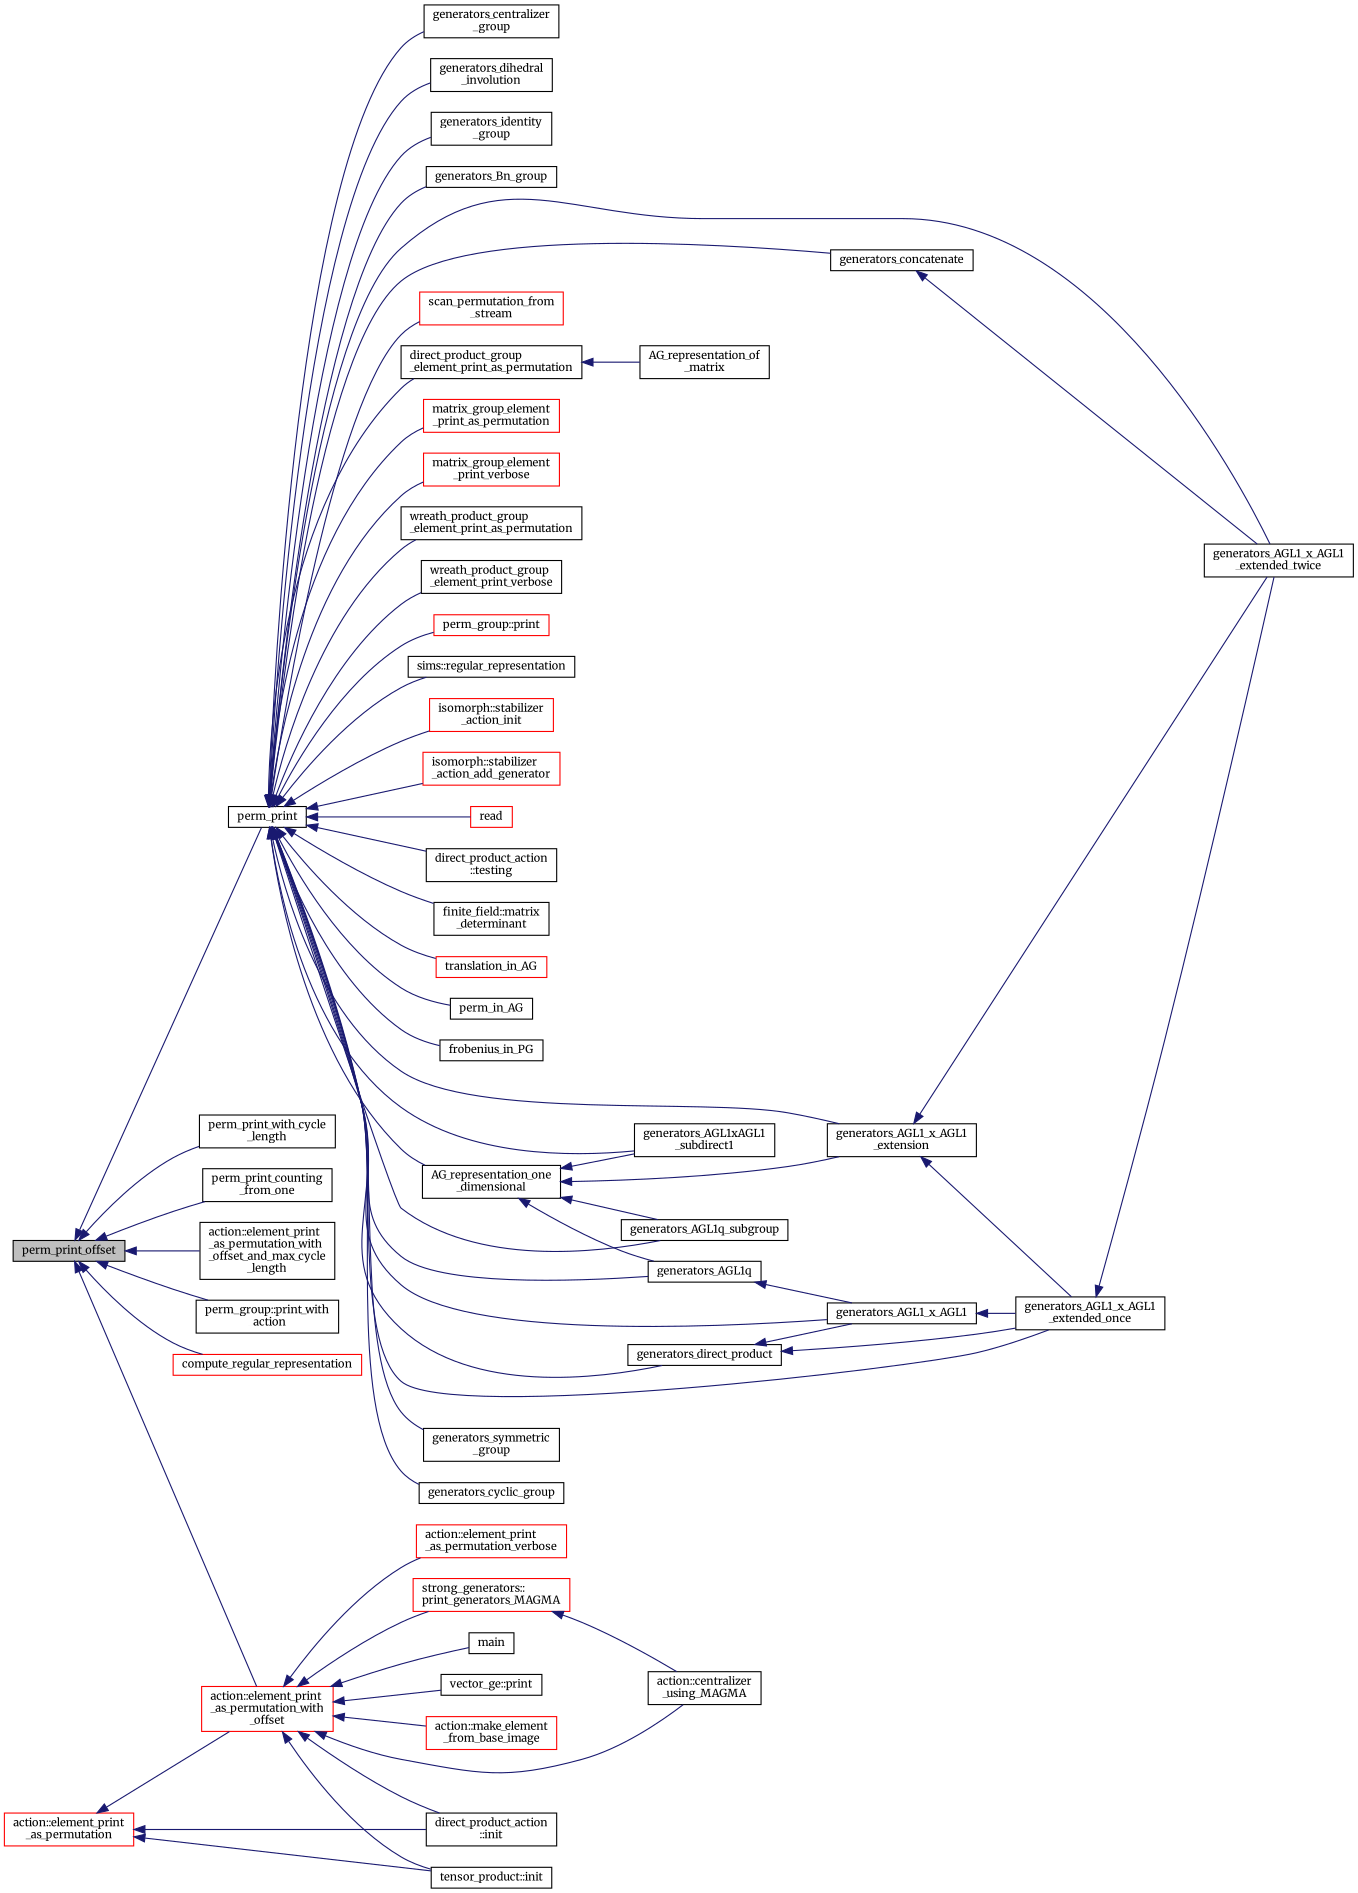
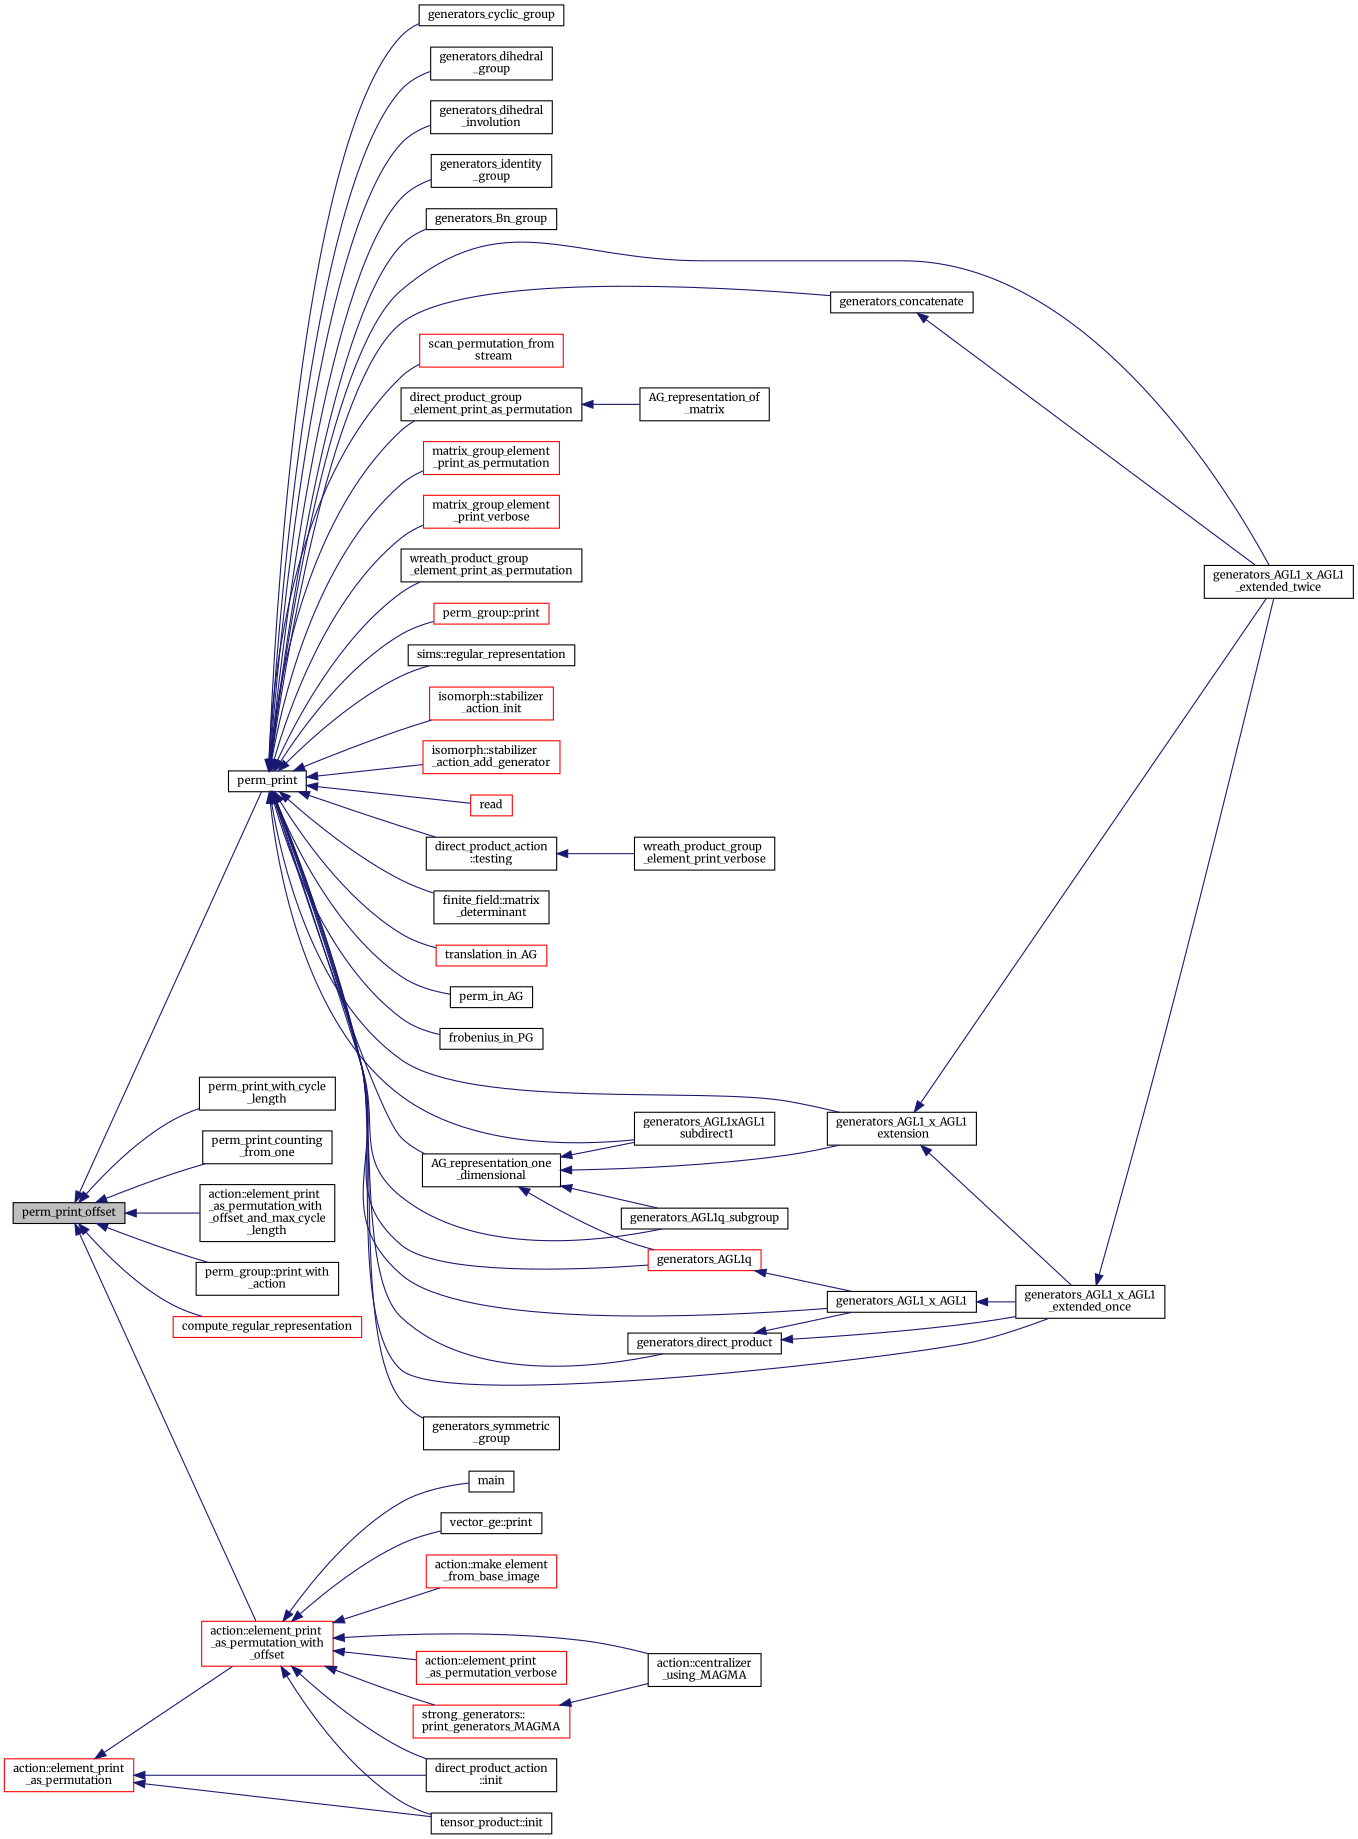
node "generators_centralizer _group": label "generators_centralizer _group" -> "generators_dihedral _group"
edge "wreath_product_group _element_print_verbose" -> "perm_print": now "wreath_product_group _element_print_verbose" -> "direct_product_action ::testing"
node "generators_AGL1q": color black -> red
